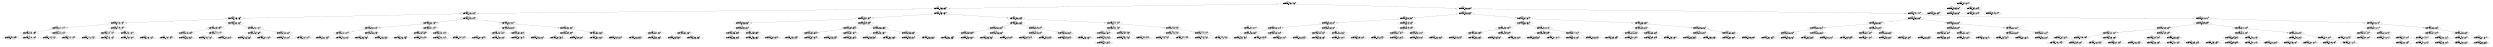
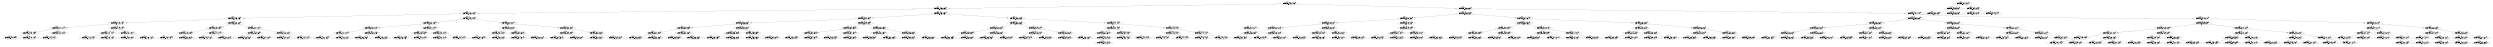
node "Node{data=[2529, 2529]}": added
node "Node{data=[1144, 1144]}": removed
node "Node{data=[2534, 2534]}": added
